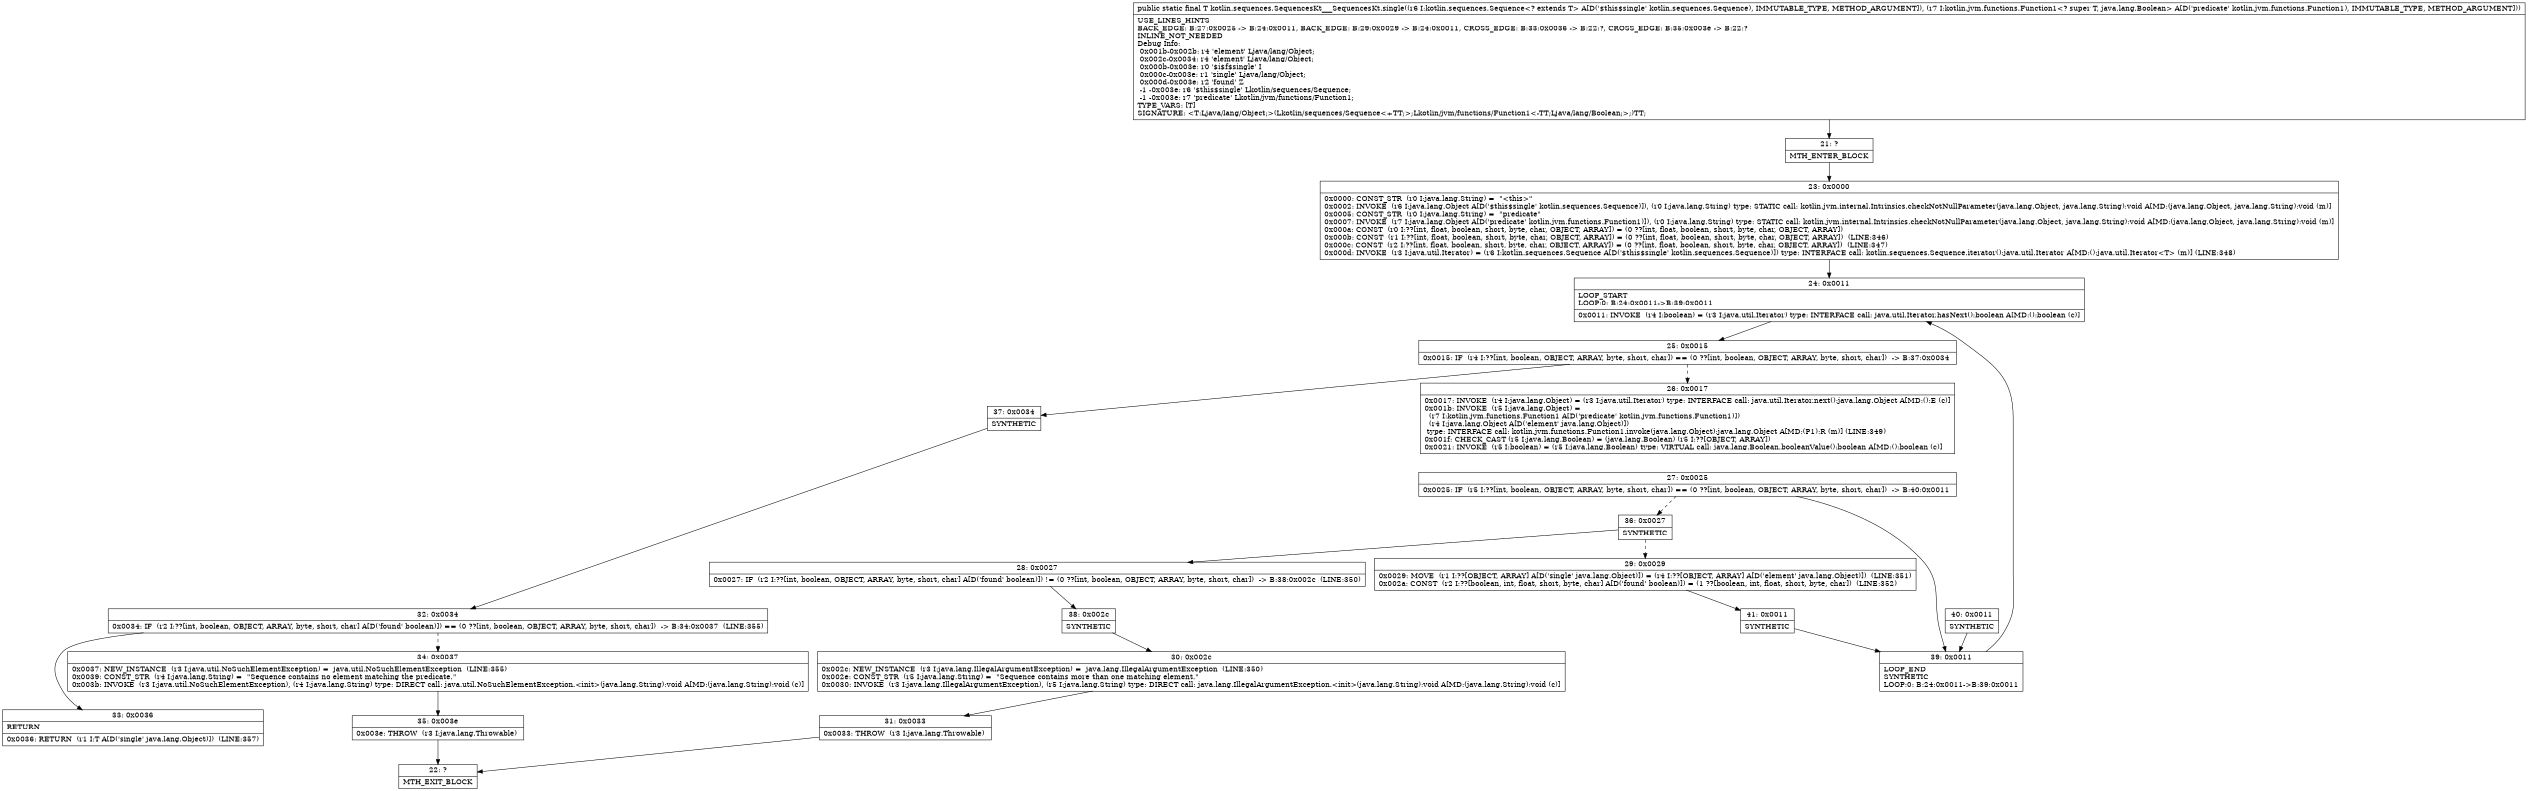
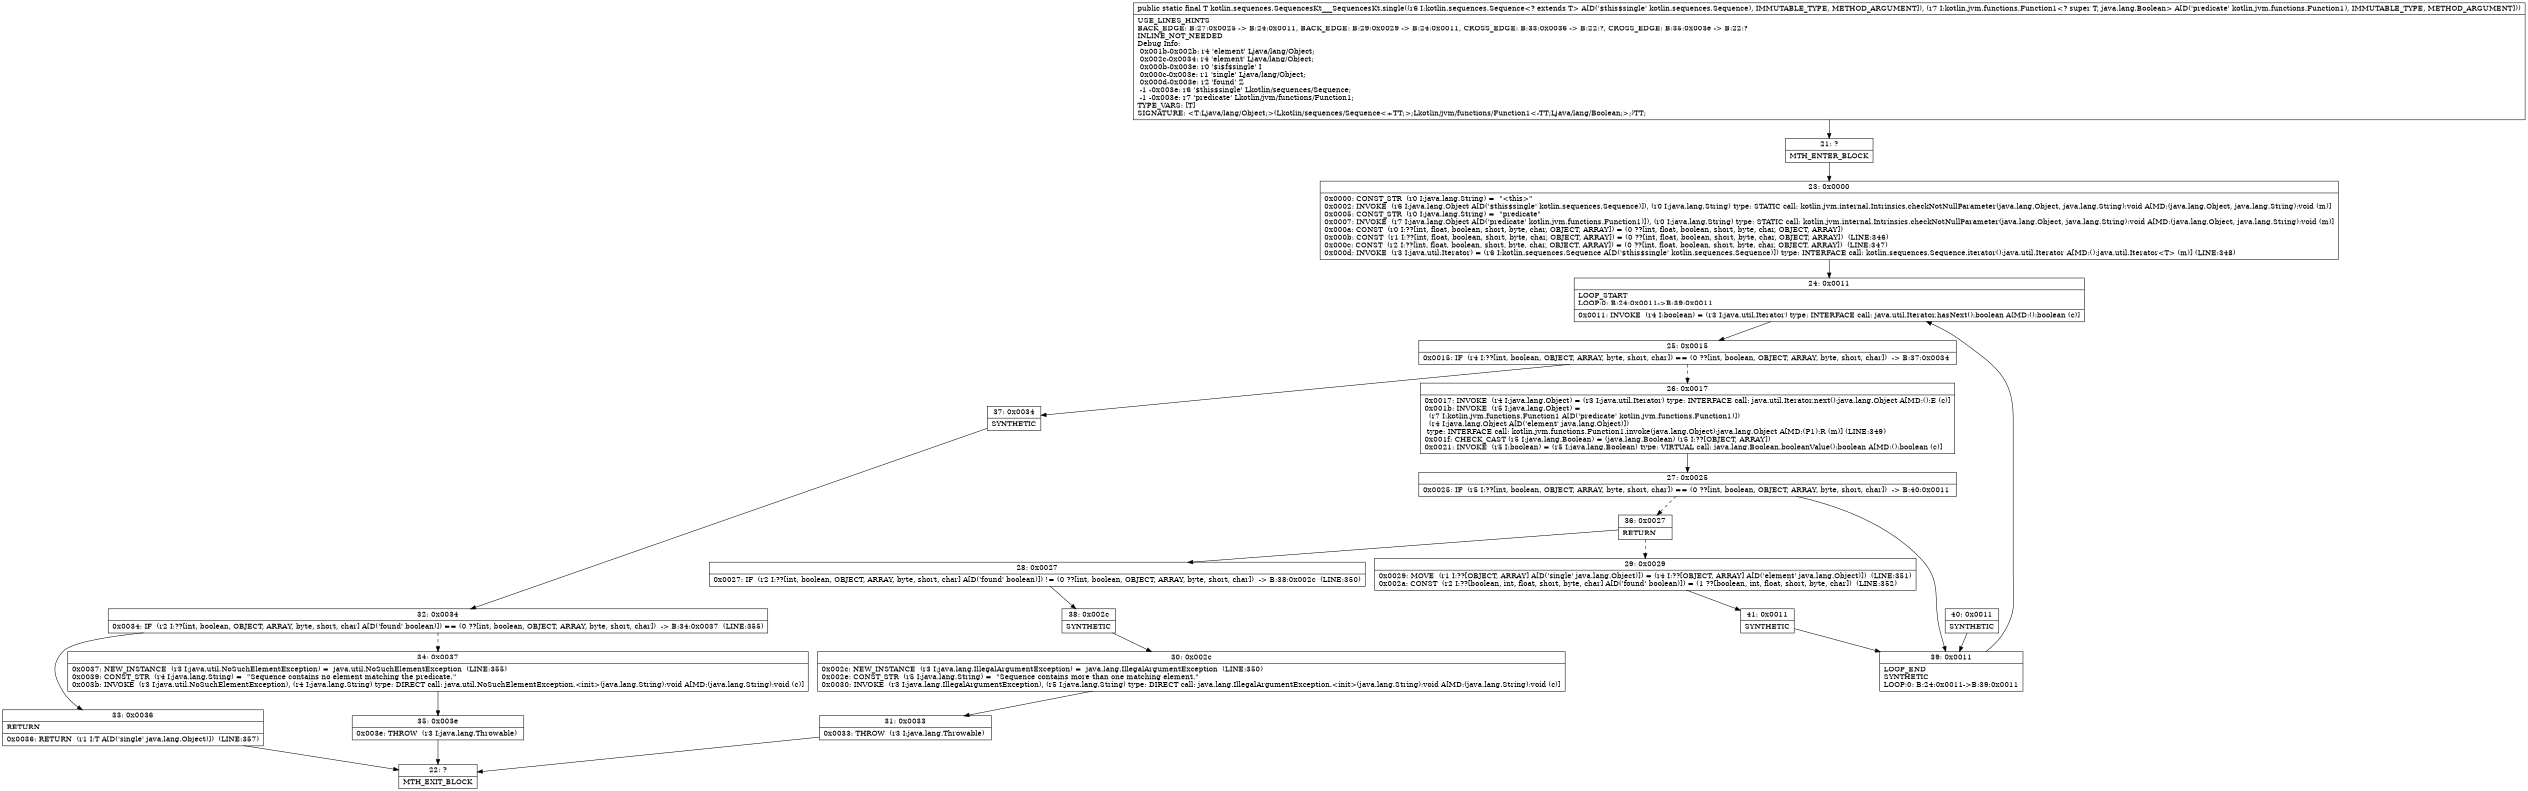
edge "26: 0x0017" -> "27: 0x0025": added
node "36: 0x0027": text "SYNTHETIC" -> "RETURN"
edge "33: 0x0036" -> "22: ?": added
